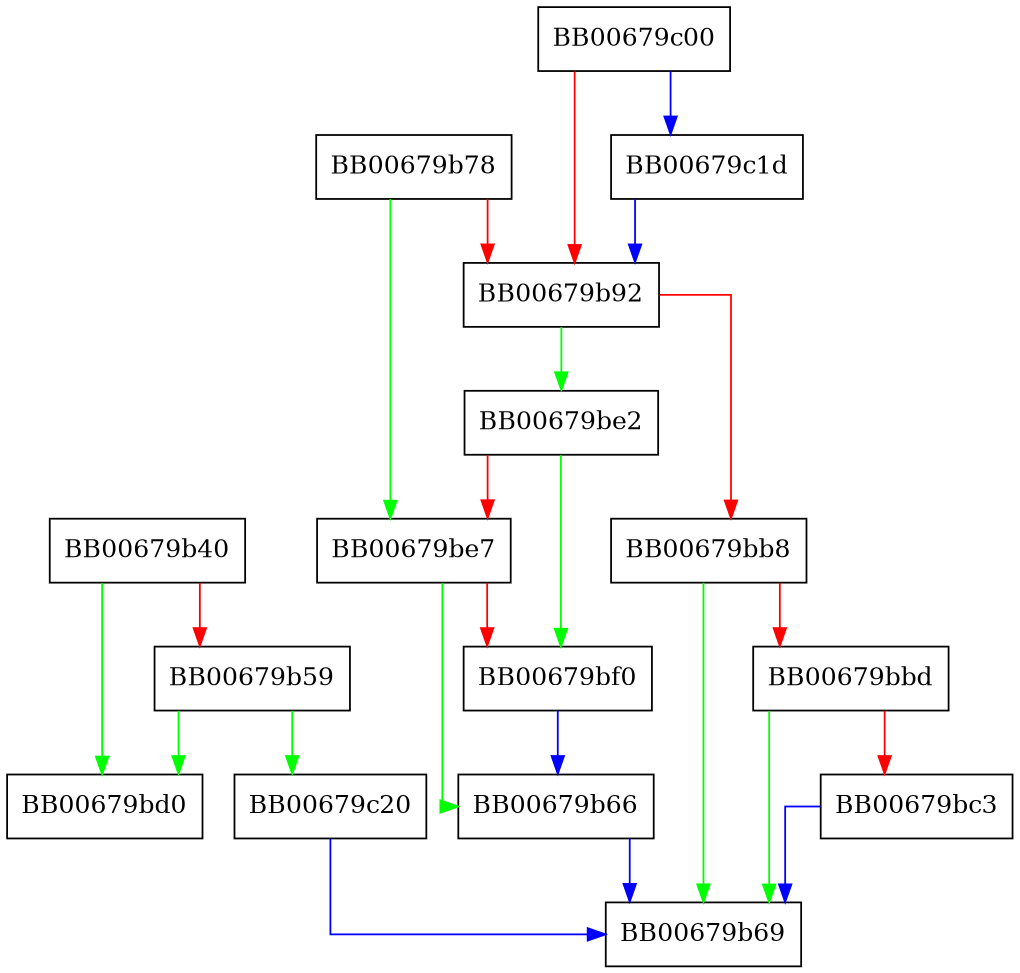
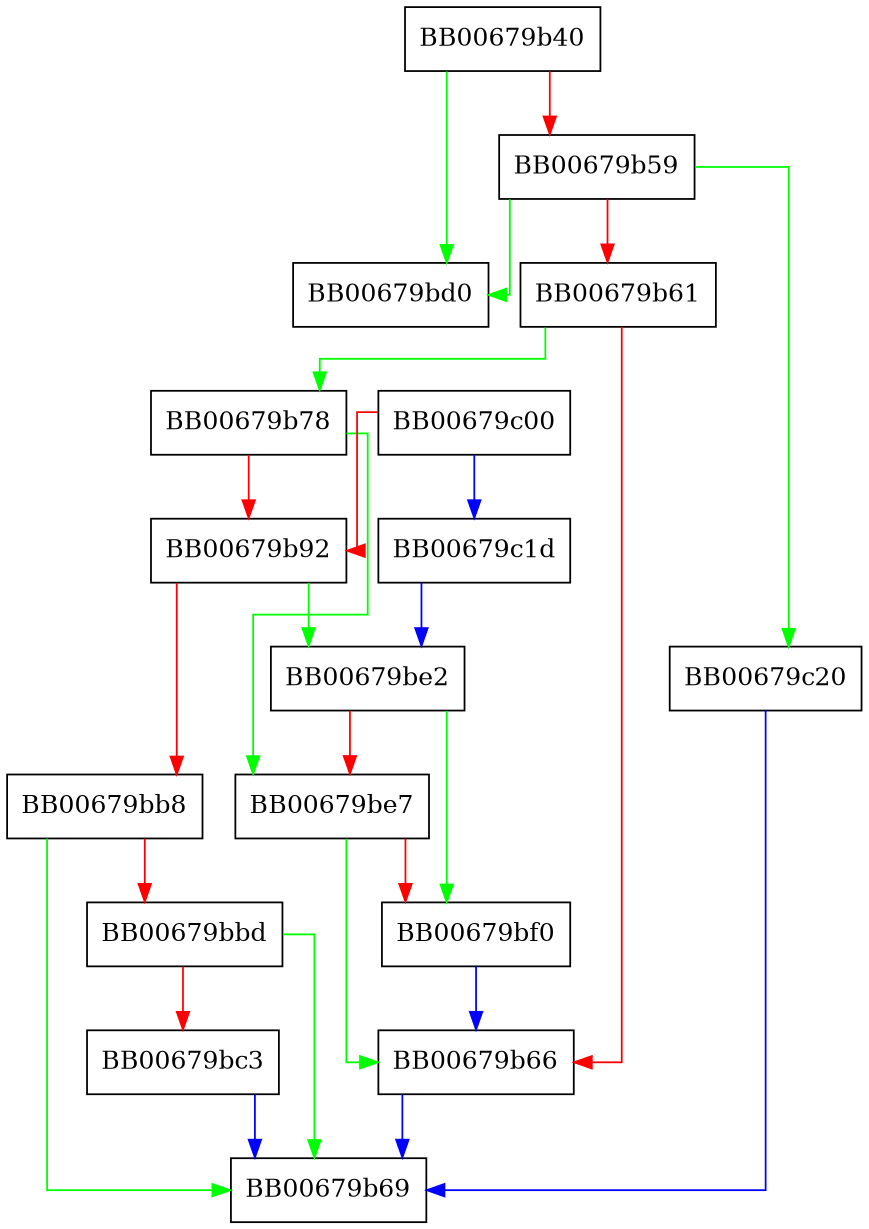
edge "BB00679c1d" -> "BB00679b92": now "BB00679c1d" -> "BB00679be2"
node "BB00679b61": added
